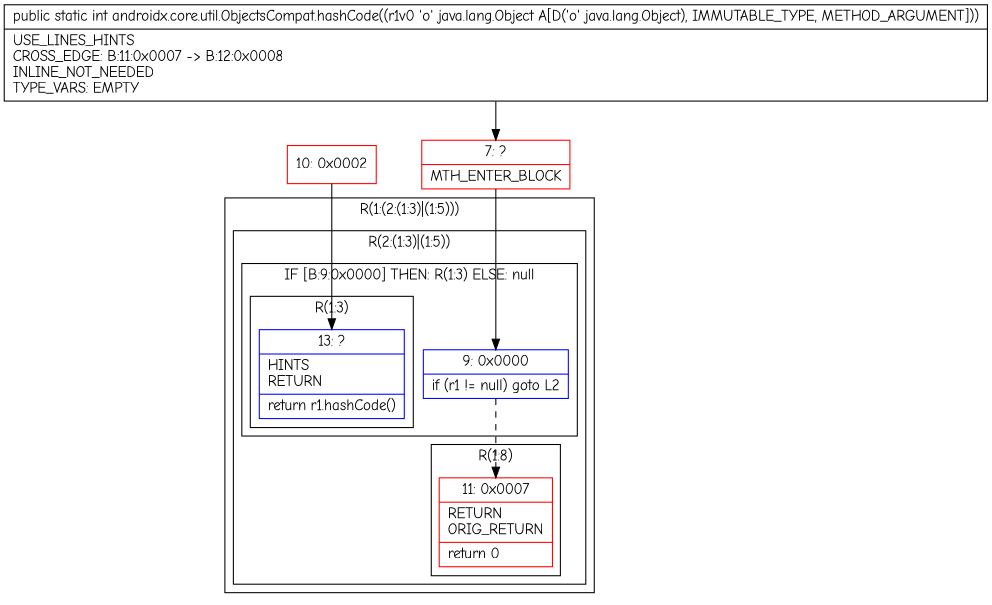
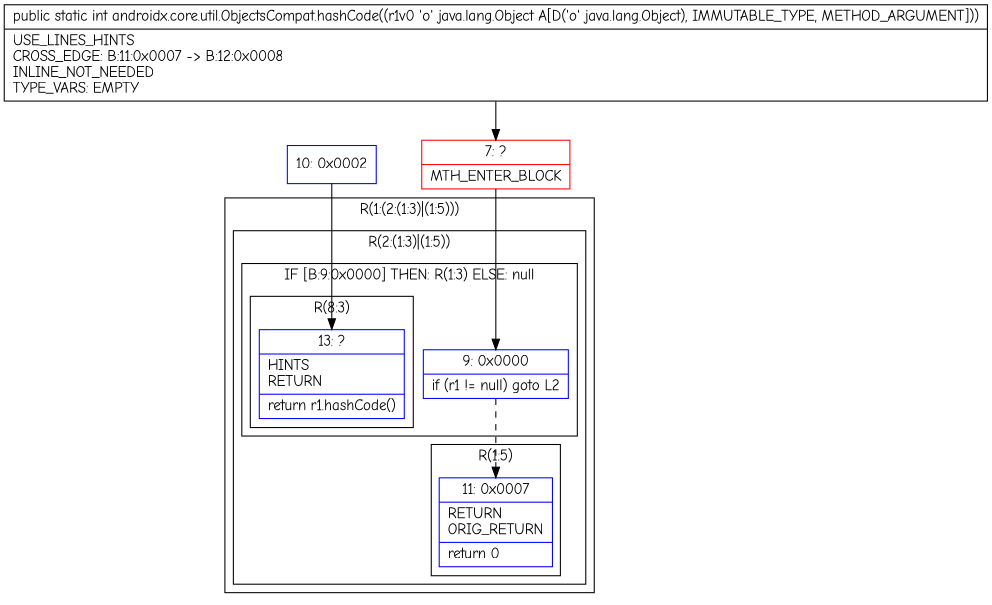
node "10: 0x0002": color red -> blue
cluster "R(1:3)": label "R(1:3)" -> "R(8:3)"
cluster "R(1:8)": label "R(1:8)" -> "R(1:5)"
node "11: 0x0007": color red -> blue
